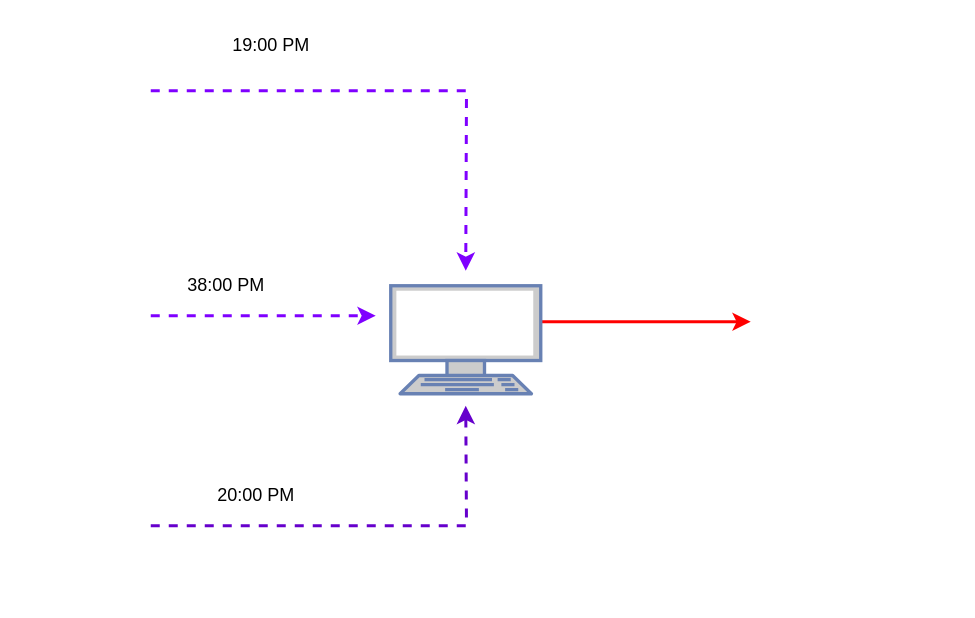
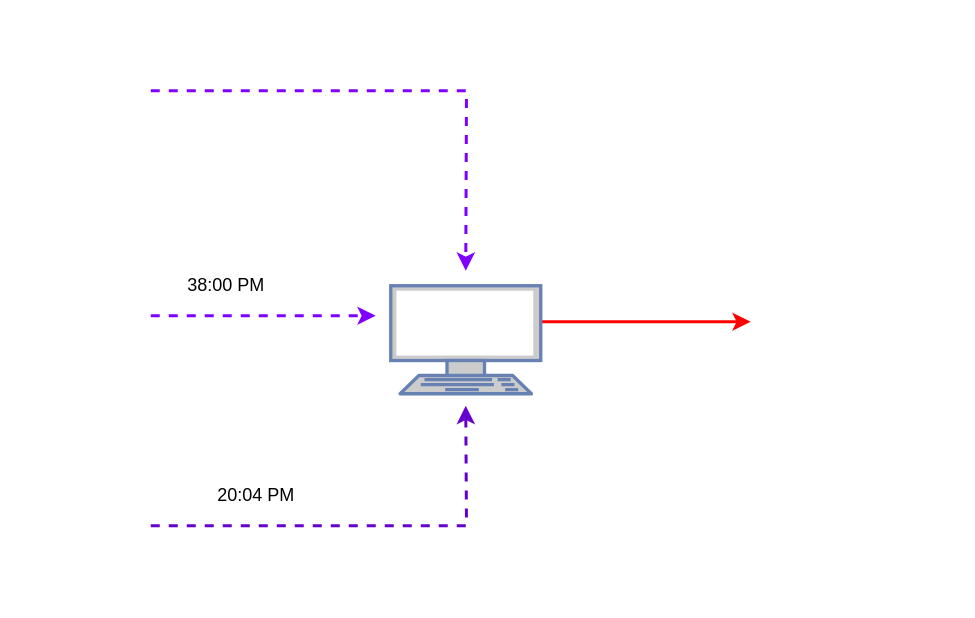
node "19:00 PM": removed
node "20:00 PM": label "20:00 PM" -> "20:04 PM"
